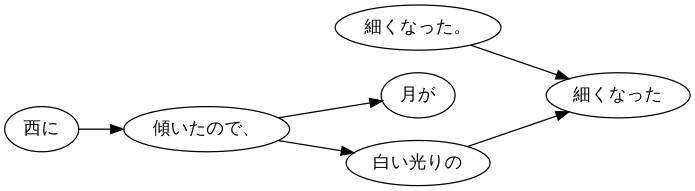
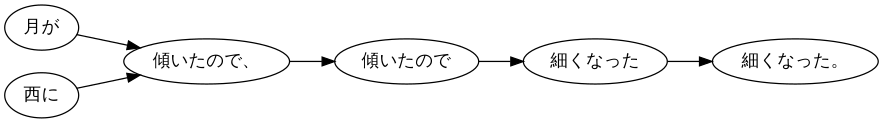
edge "細くなった。" -> "細くなった": reversed
edge "傾いたので、" -> "月が": reversed
node "白い光りの": label "白い光りの" -> "傾いたので"
